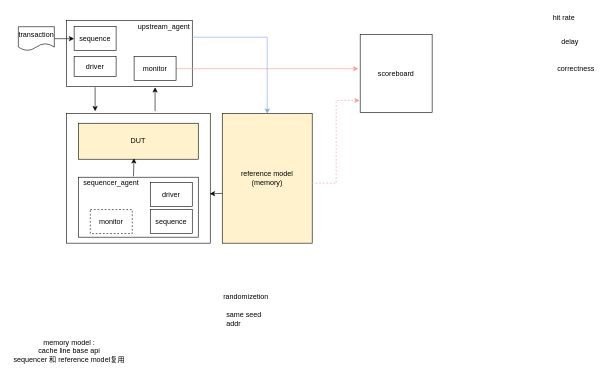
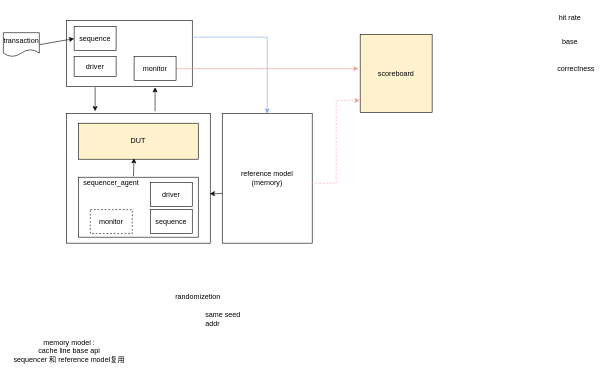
node "hit rate": moved (564, 18) -> (570, 18)
node "upstream_agent": removed
node "transaction": moved (36, 39) -> (21, 45)
node "delay": label "delay" -> "base"
node "scoreboard": fillcolor #ffffff -> #fff2cc
node "reference model (memory)": fillcolor #fff2cc -> #ffffff
node "randomizetion": moved (249, 297) -> (201, 297)
node "same seed addr": moved (246, 318) -> (225, 318)
